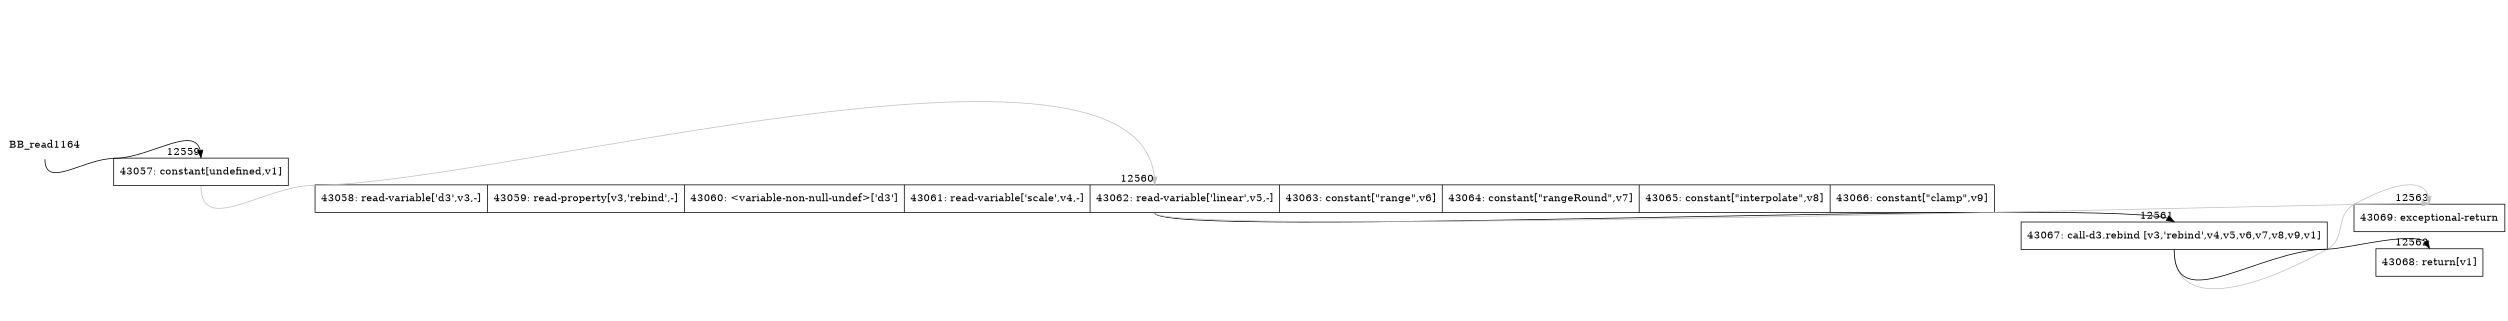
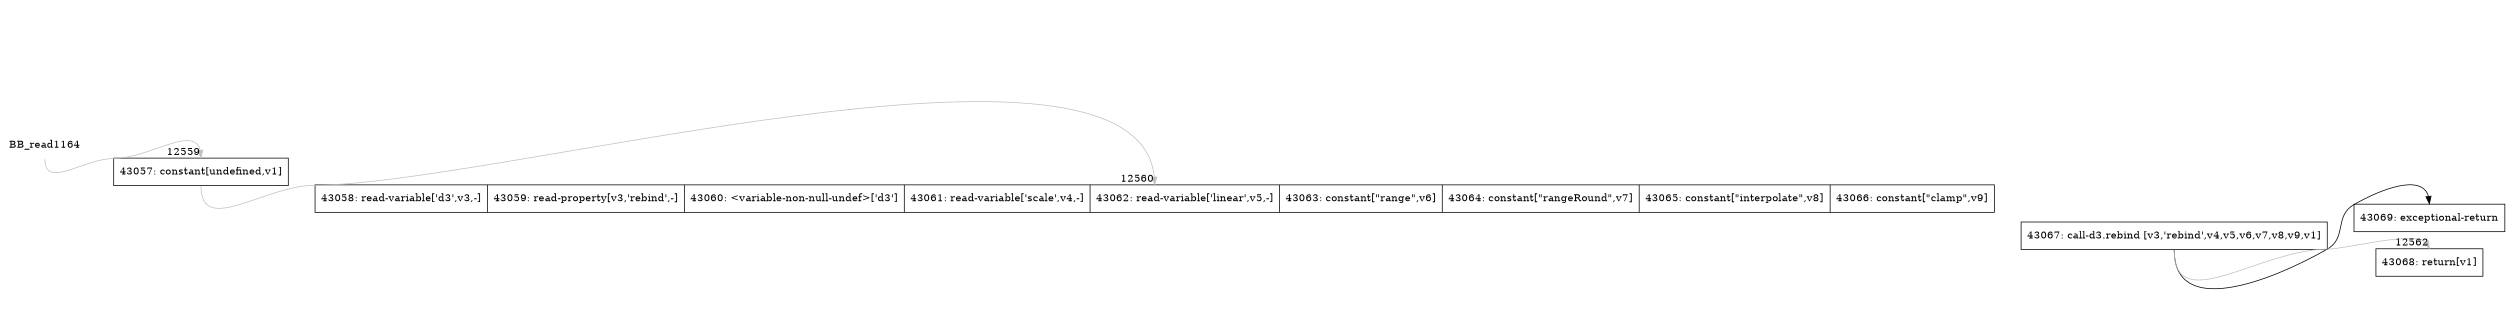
edge "BB_read1164" -> "43057: constant[undefined,v1]": color black -> gray
edge "43058: read-variable['d3',v3,-]" -> "43067: call-d3.rebind [v3,'rebind',v4,v5,v6,v7,v8,v9,v1]": removed
edge "43058: read-variable['d3',v3,-]" -> "43069: exceptional-return": removed
edge "43067: call-d3.rebind [v3,'rebind',v4,v5,v6,v7,v8,v9,v1]" -> "43068: return[v1]": color black -> gray
edge "43067: call-d3.rebind [v3,'rebind',v4,v5,v6,v7,v8,v9,v1]" -> "43069: exceptional-return": color gray -> black
